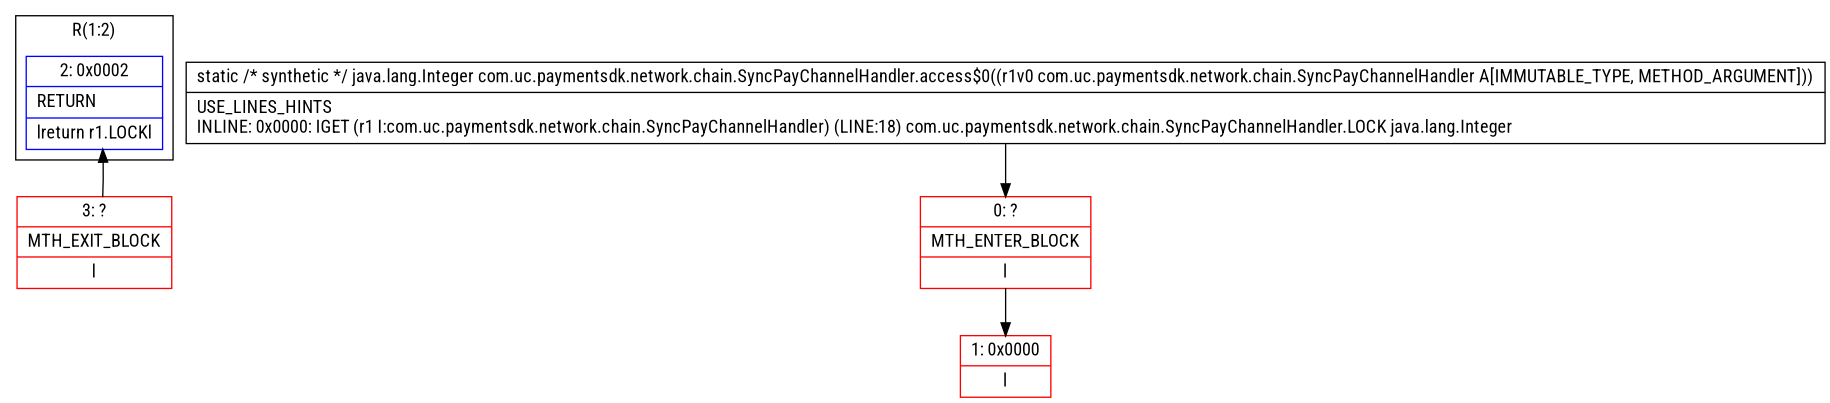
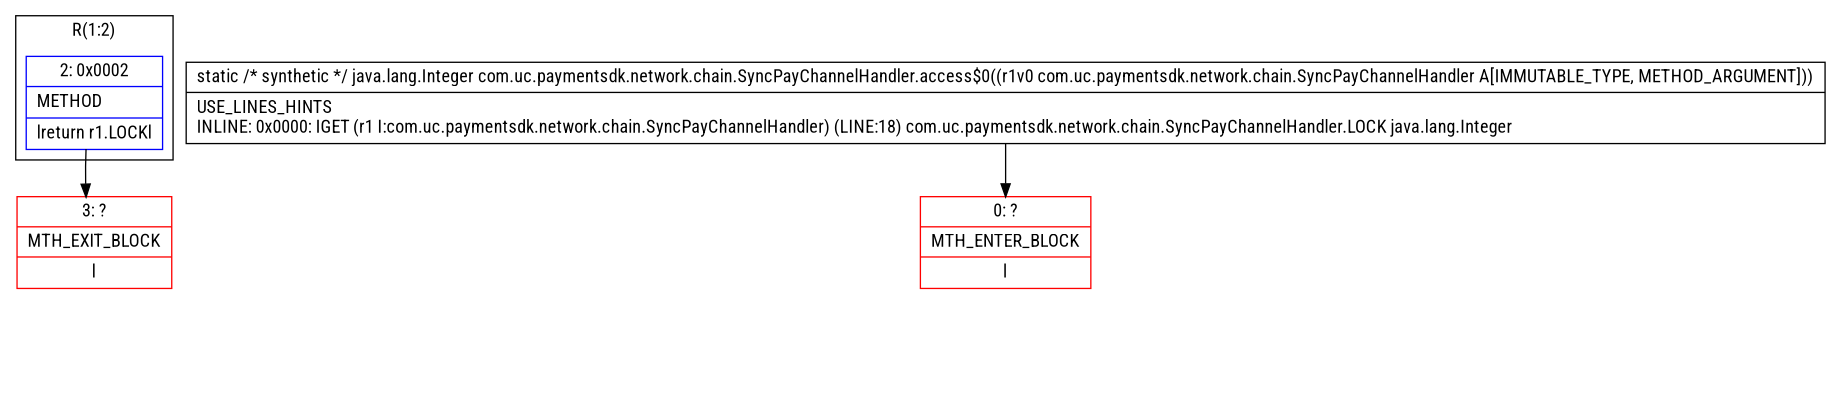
node "2: 0x0002": text "RETURN" -> "METHOD"
edge "3: ?" -> "2: 0x0002": reversed
node "1: 0x0000": removed
